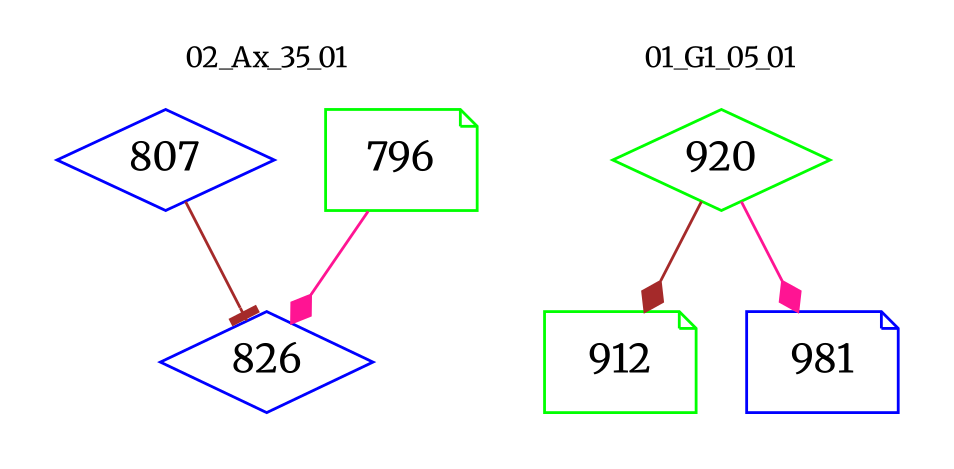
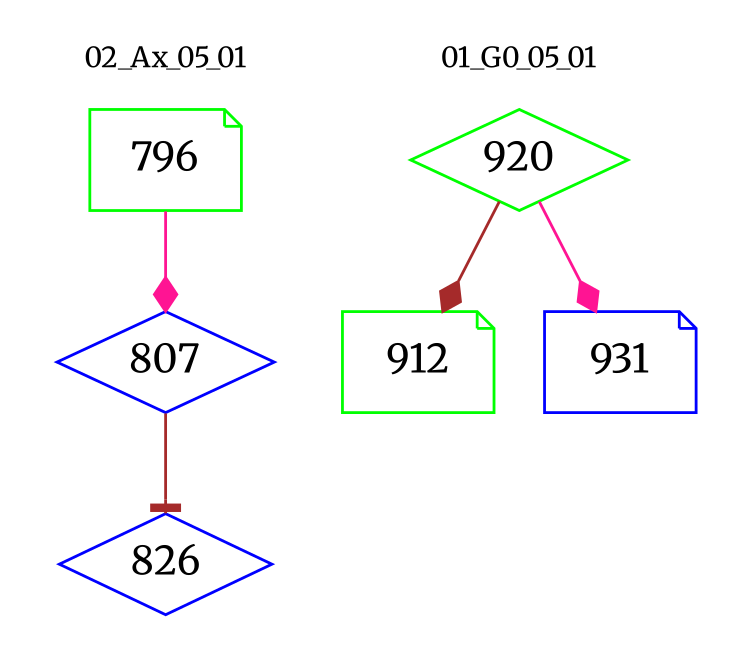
cluster "02_Ax_35_01": label "02_Ax_35_01" -> "02_Ax_05_01"
cluster "01_G1_05_01": label "01_G1_05_01" -> "01_G0_05_01"
edge "796" -> "826": now "796" -> "807"
node "981": label "981" -> "931"
